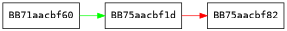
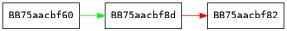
node "BB71aacbf60": label "BB71aacbf60" -> "BB75aacbf60"
node "BB75aacbf1d": label "BB75aacbf1d" -> "BB75aacbf8d"
